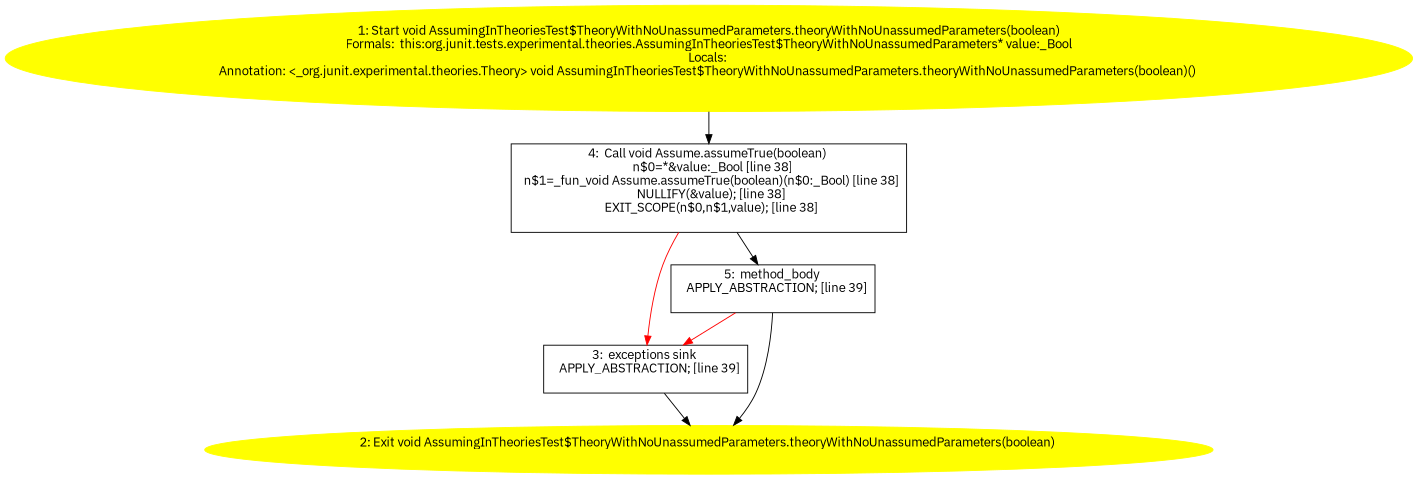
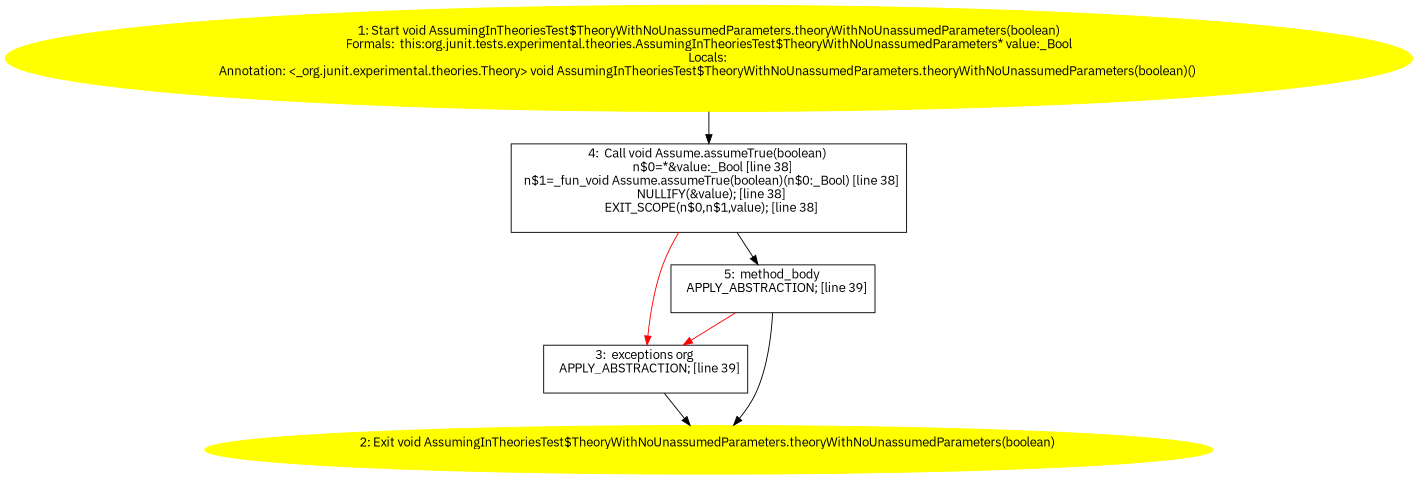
node "3:  exceptions sink APPLY_ABSTRACTION; [line 39]": label "3:  exceptions sink APPLY_ABSTRACTION; [line 39]" -> "3:  exceptions org APPLY_ABSTRACTION; [line 39]"
